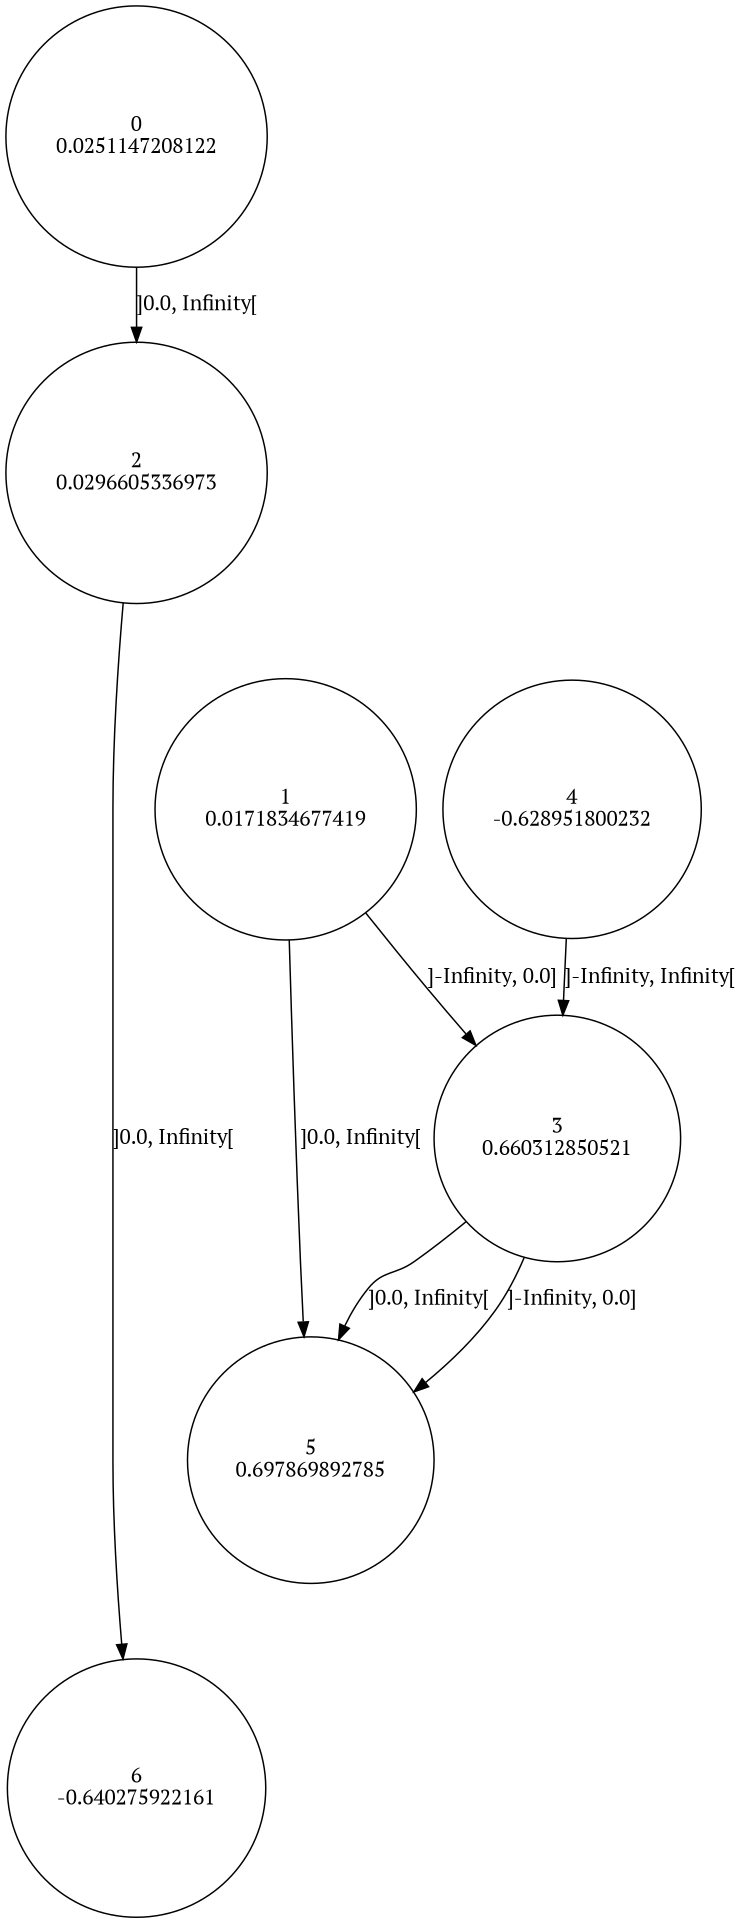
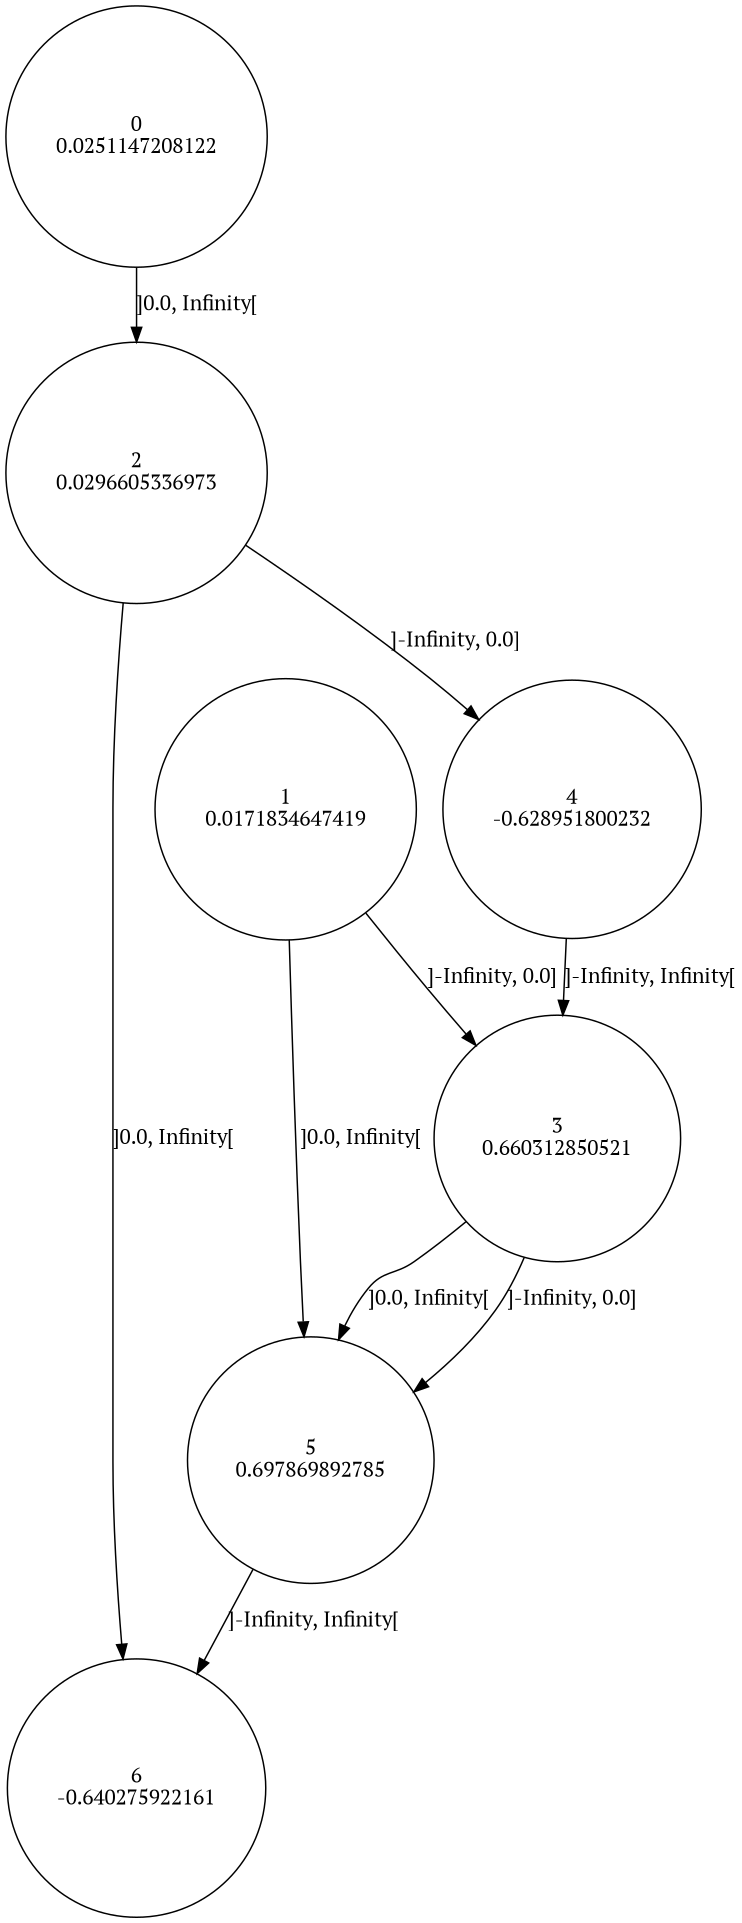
edge "2 0.0296605336973" -> "4 -0.628951800232": added, label "]-Infinity, 0.0]"
node "1 0.0171834677419": label "1 0.0171834677419" -> "1 0.0171834647419"
edge "5 0.697869892785" -> "6 -0.640275922161": added, label "]-Infinity, Infinity["
